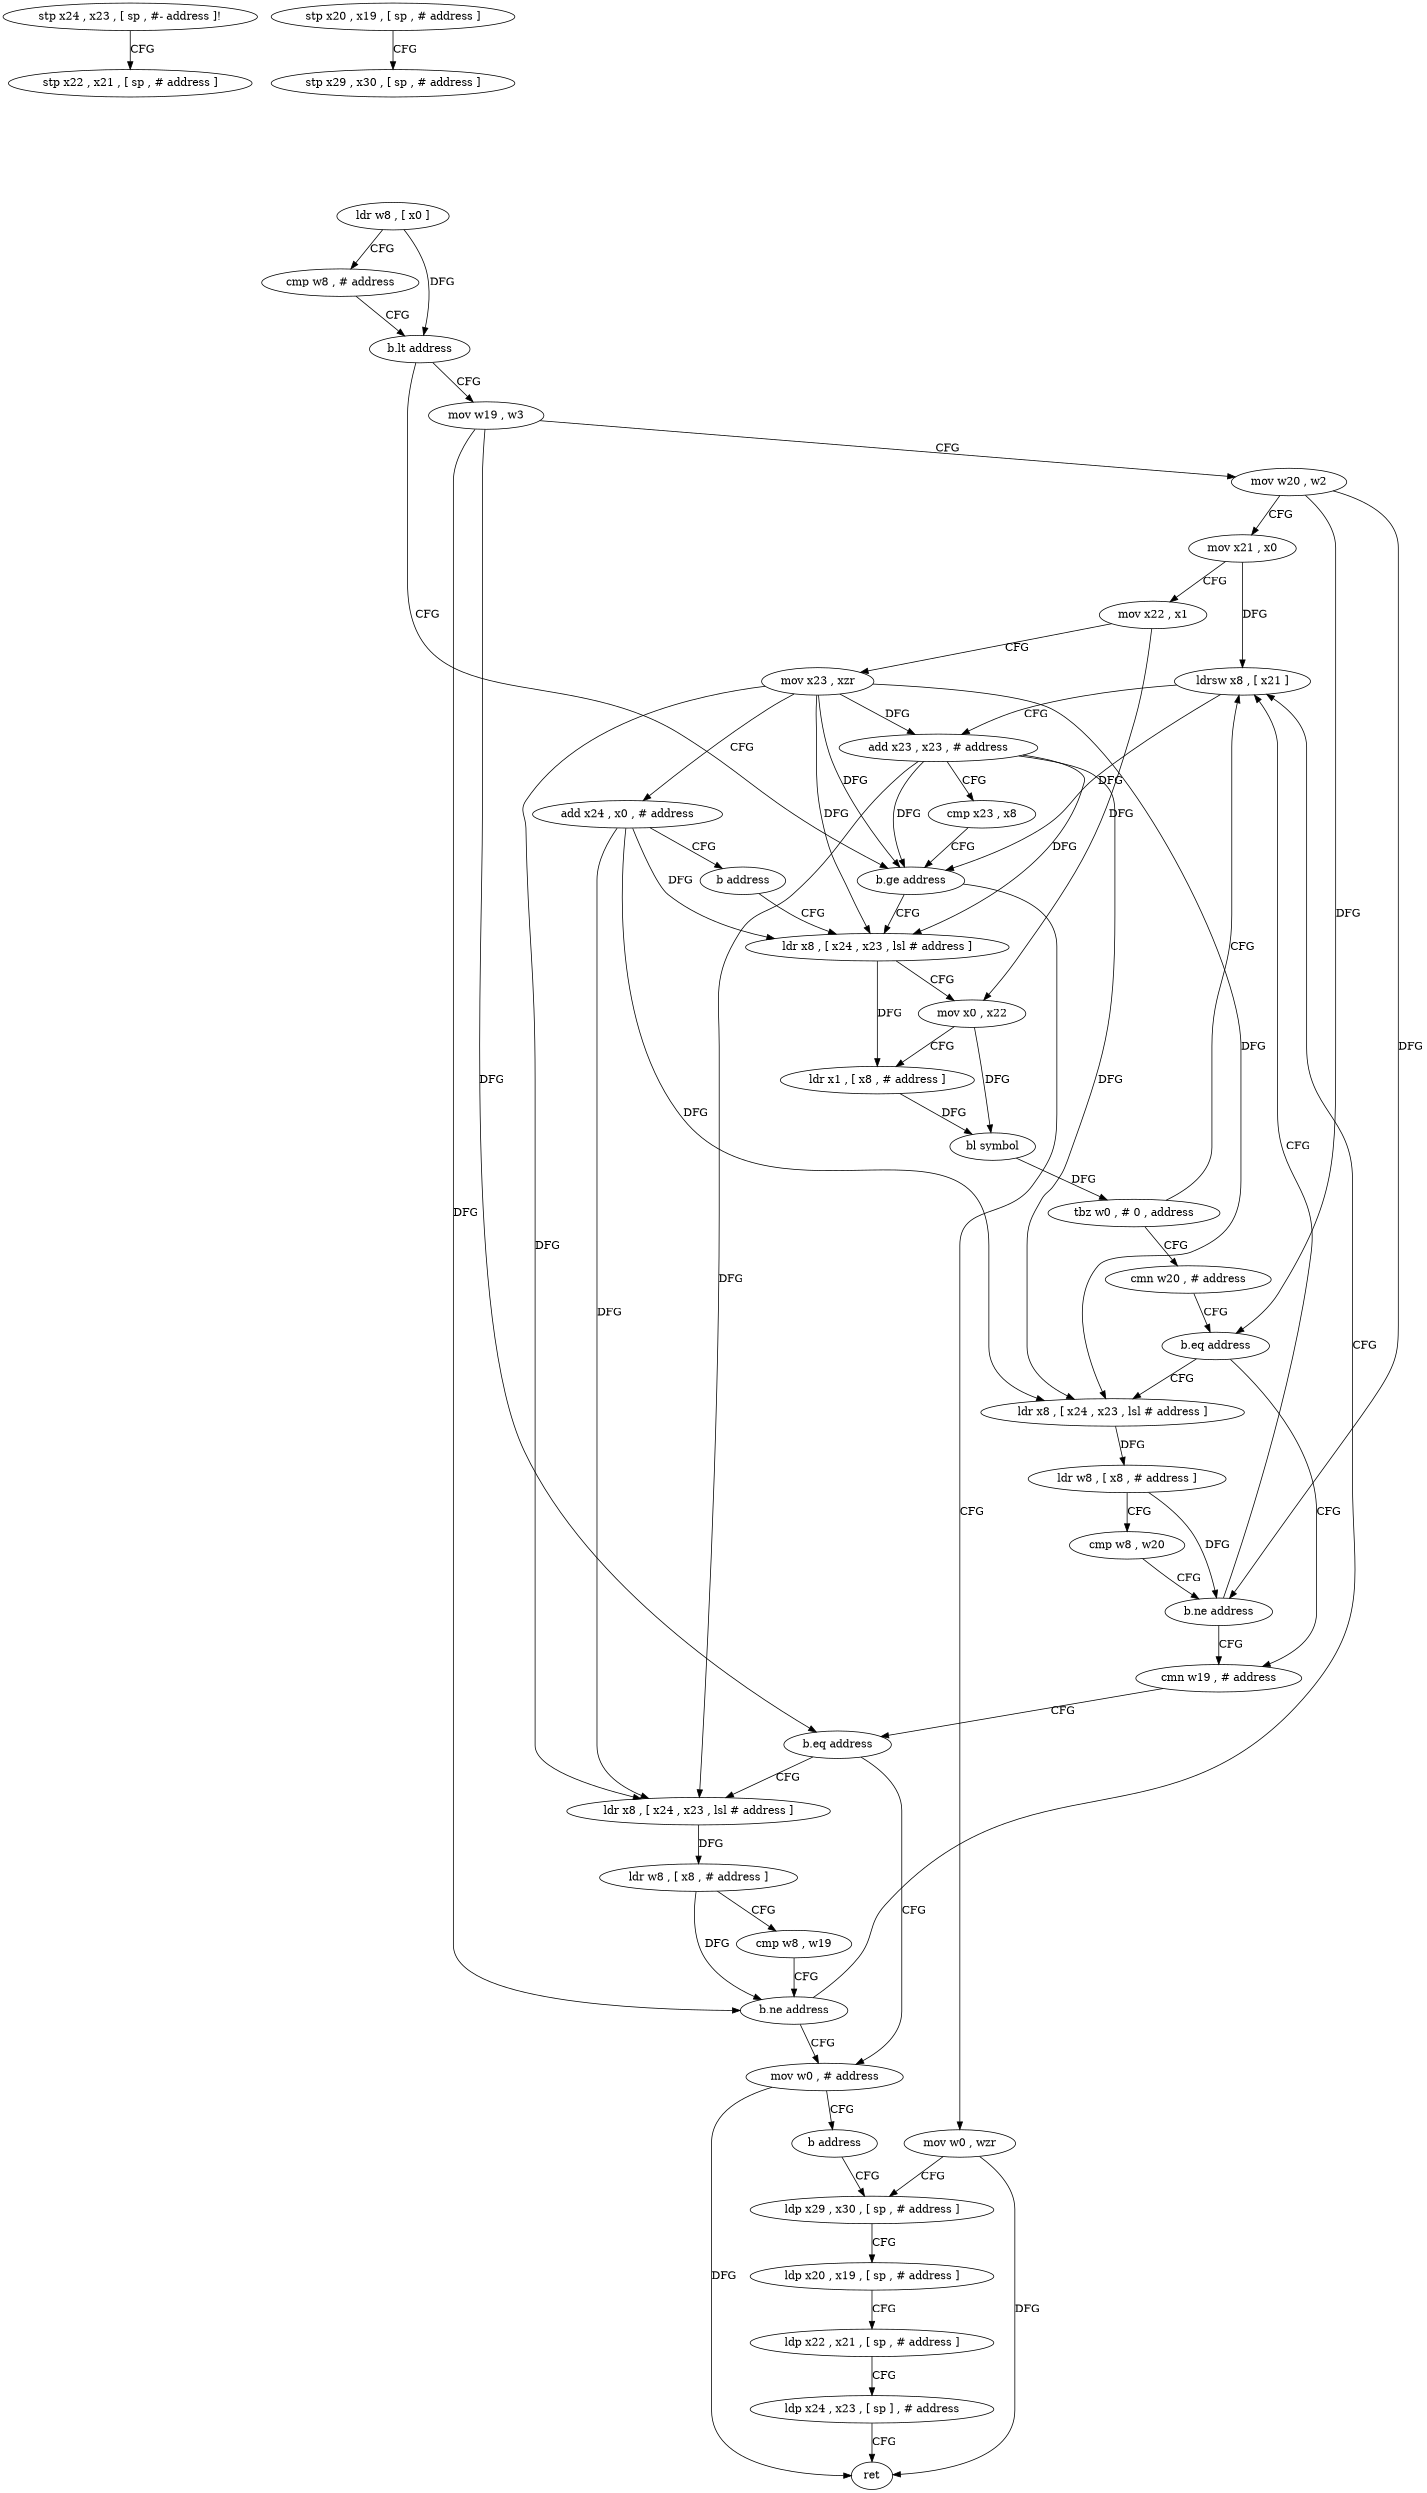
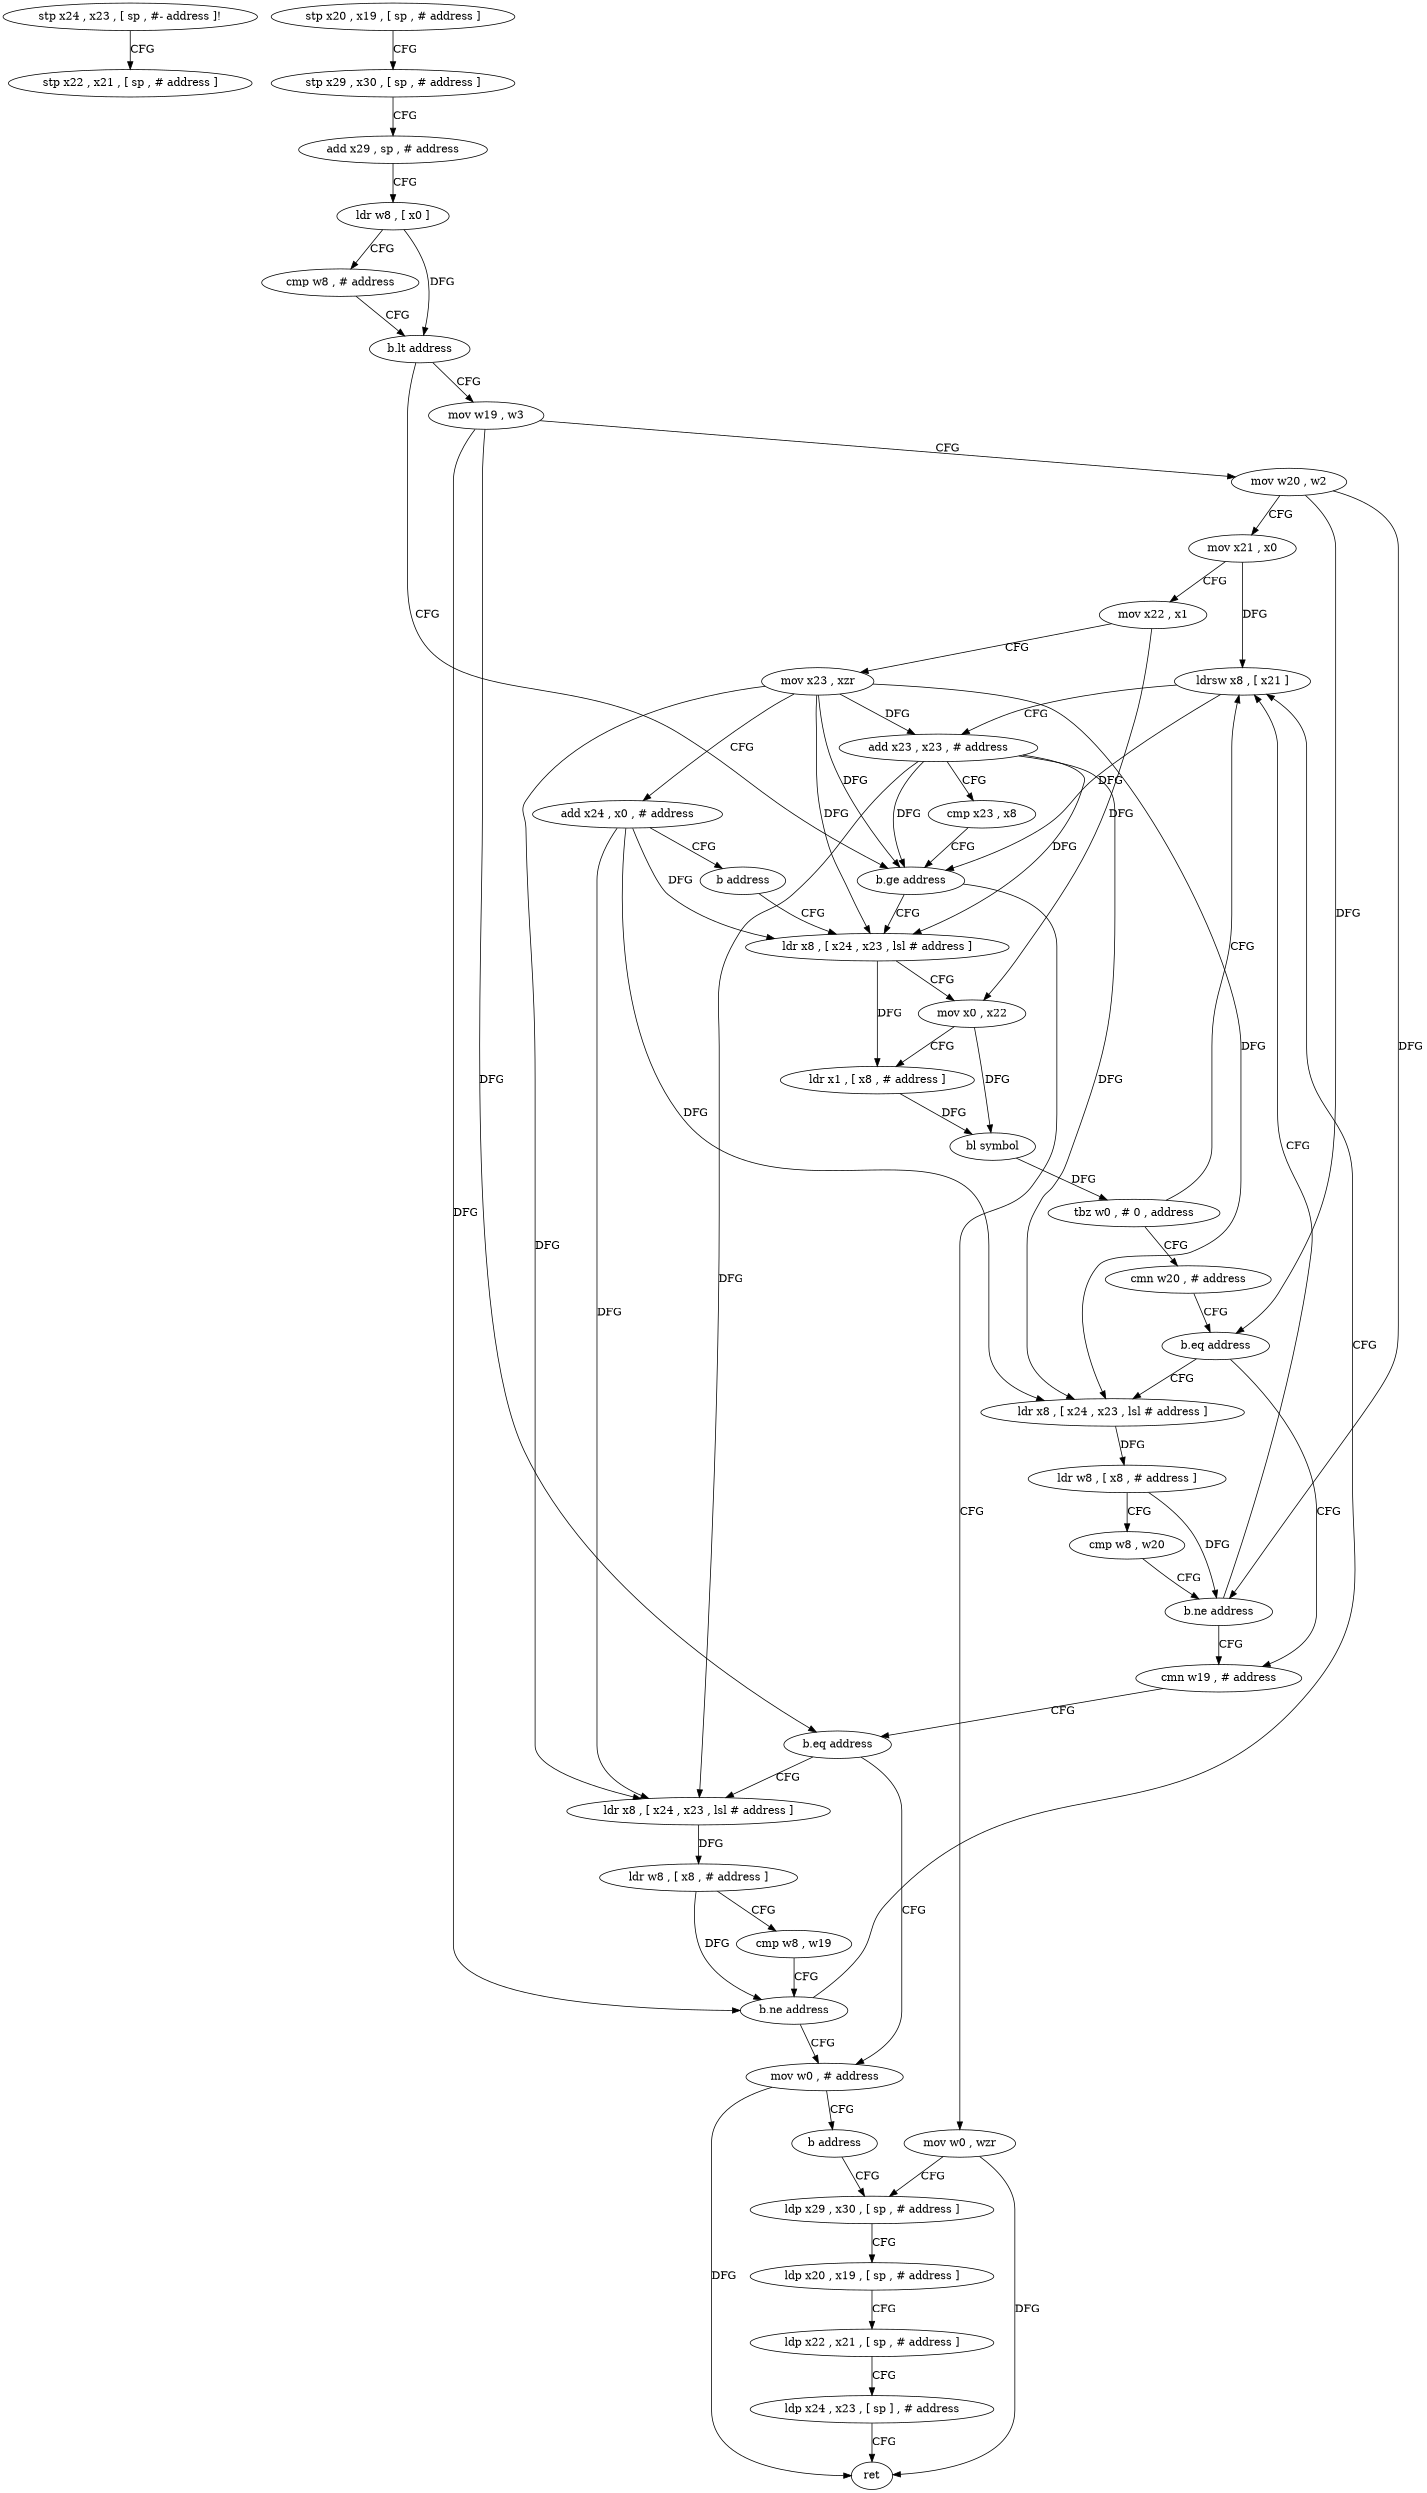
node "add x29 , sp , # address": added
